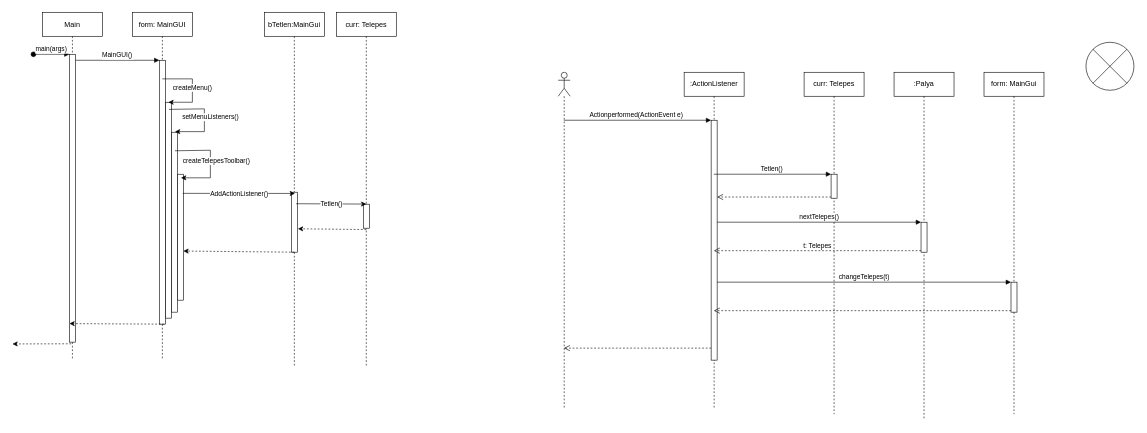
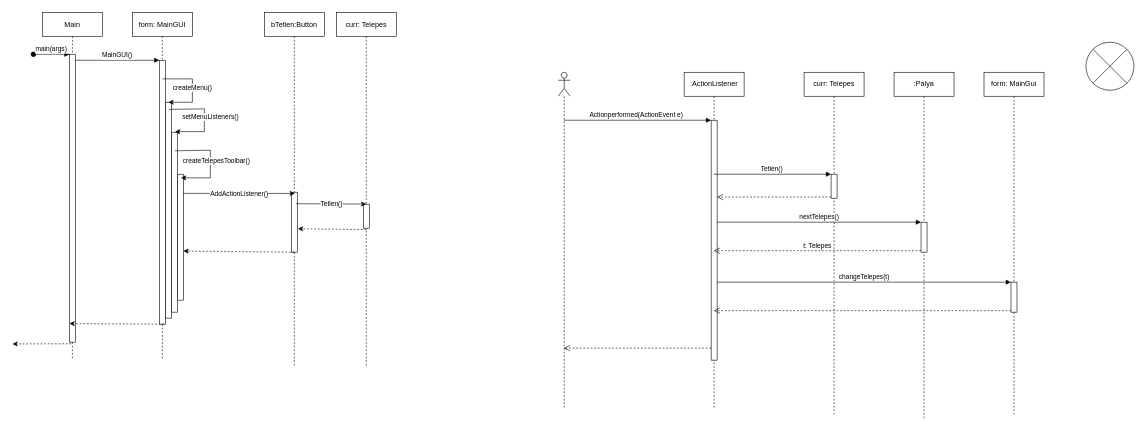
node "bTetlen:MainGui": label "bTetlen:MainGui" -> "bTetlen:Button"
